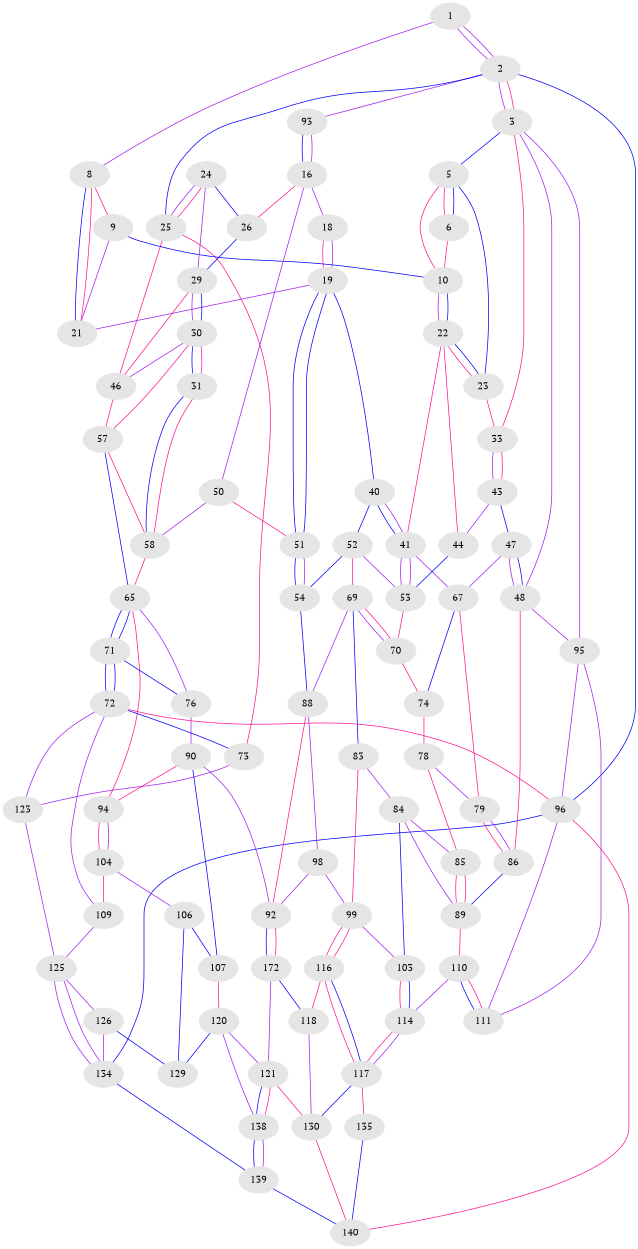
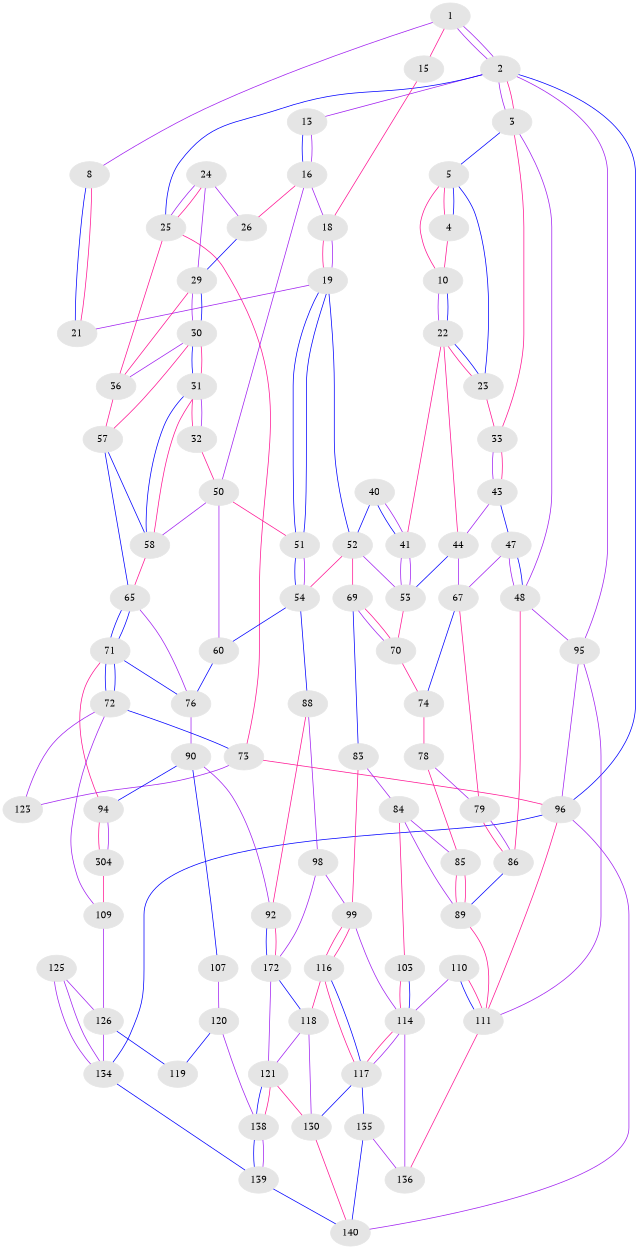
node "15": added
node "93": label "93" -> "13"
edge "24" -- "26": color blue -> purple
node "9": removed
node "6": label "6" -> "4"
edge "3" -- "95": now "2" -- "95"
edge "19" -- "40": now "19" -- "52"
node "46": label "46" -> "36"
node "32": added
edge "57" -- "58": color deeppink -> blue
edge "41" -- "67": now "44" -- "67"
edge "52" -- "54": color blue -> deeppink
node "60": added
edge "69" -- "88": removed
edge "65" -- "94": now "71" -- "94"
edge "72" -- "96": now "73" -- "96"
edge "90" -- "94": color deeppink -> blue
node "104": label "104" -> "304"
edge "123" -- "125": removed
edge "98" -- "92": now "98" -- "172"
edge "84" -- "103": color blue -> deeppink
node "106": removed
edge "96" -- "111": color purple -> deeppink
edge "109" -- "125": now "109" -- "126"
edge "99" -- "103": now "99" -- "114"
edge "89" -- "110": now "89" -- "111"
edge "107" -- "120": color deeppink -> purple
edge "120" -- "121": now "118" -- "121"
node "129": label "129" -> "119"
edge "117" -- "135": color deeppink -> blue
edge "96" -- "140": color deeppink -> purple
node "136": added
